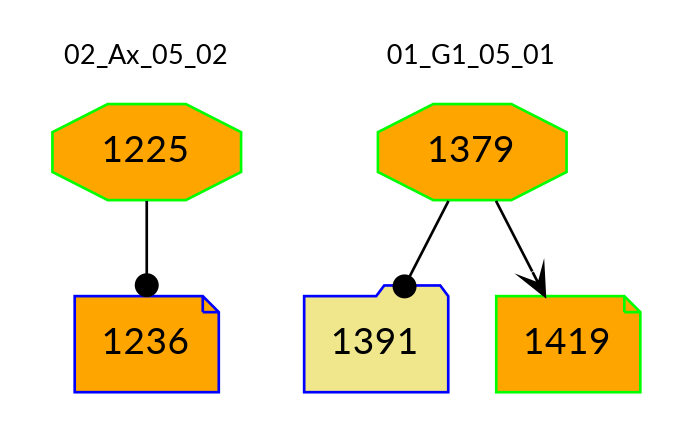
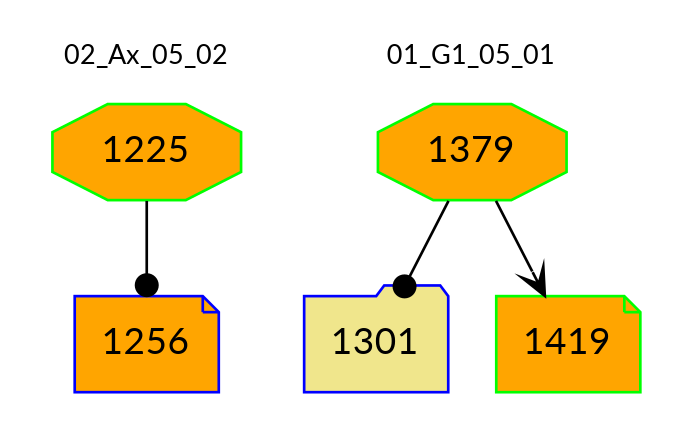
node "1236": label "1236" -> "1256"
node "1391": label "1391" -> "1301"
